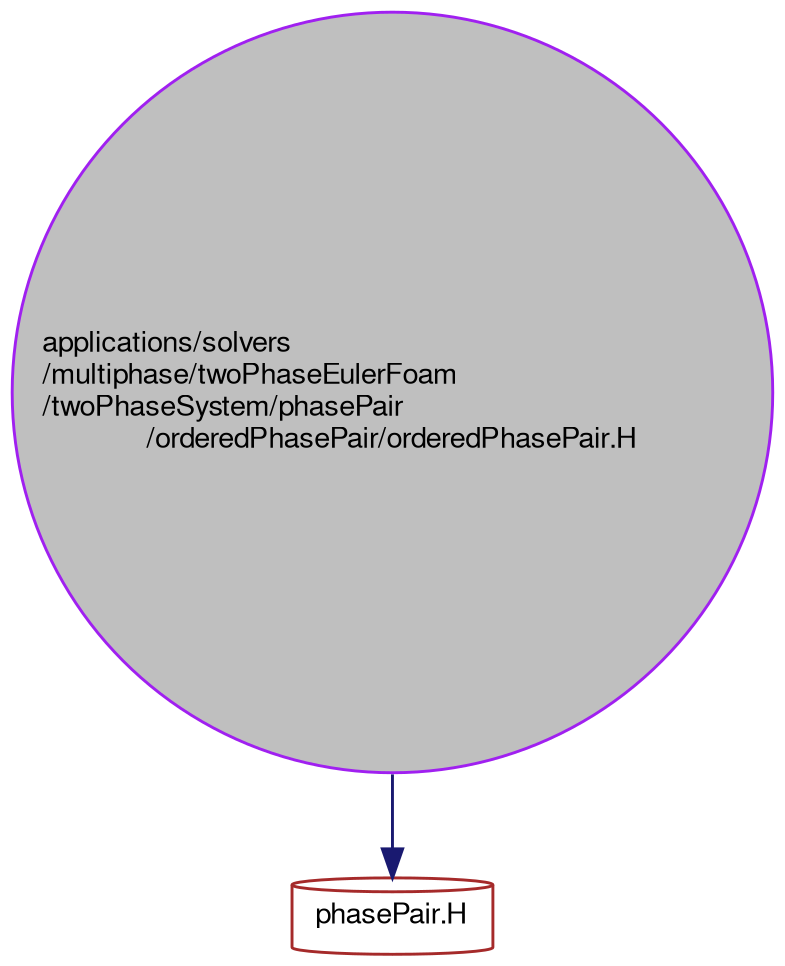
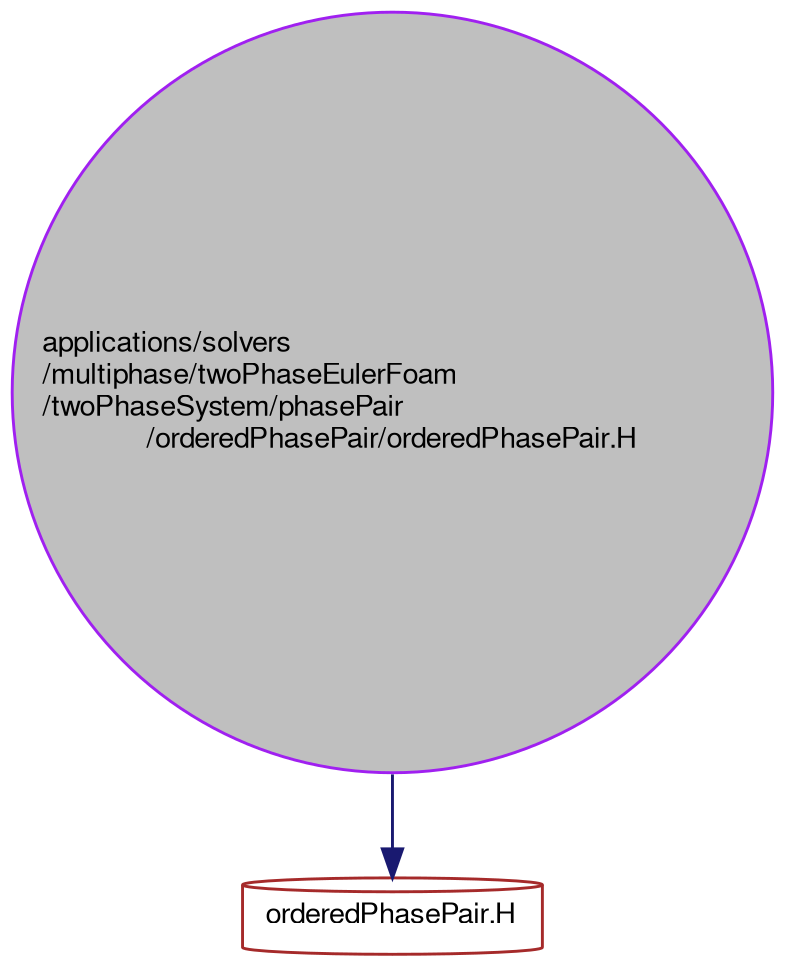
node "phasePair.H": label "phasePair.H" -> "orderedPhasePair.H"
